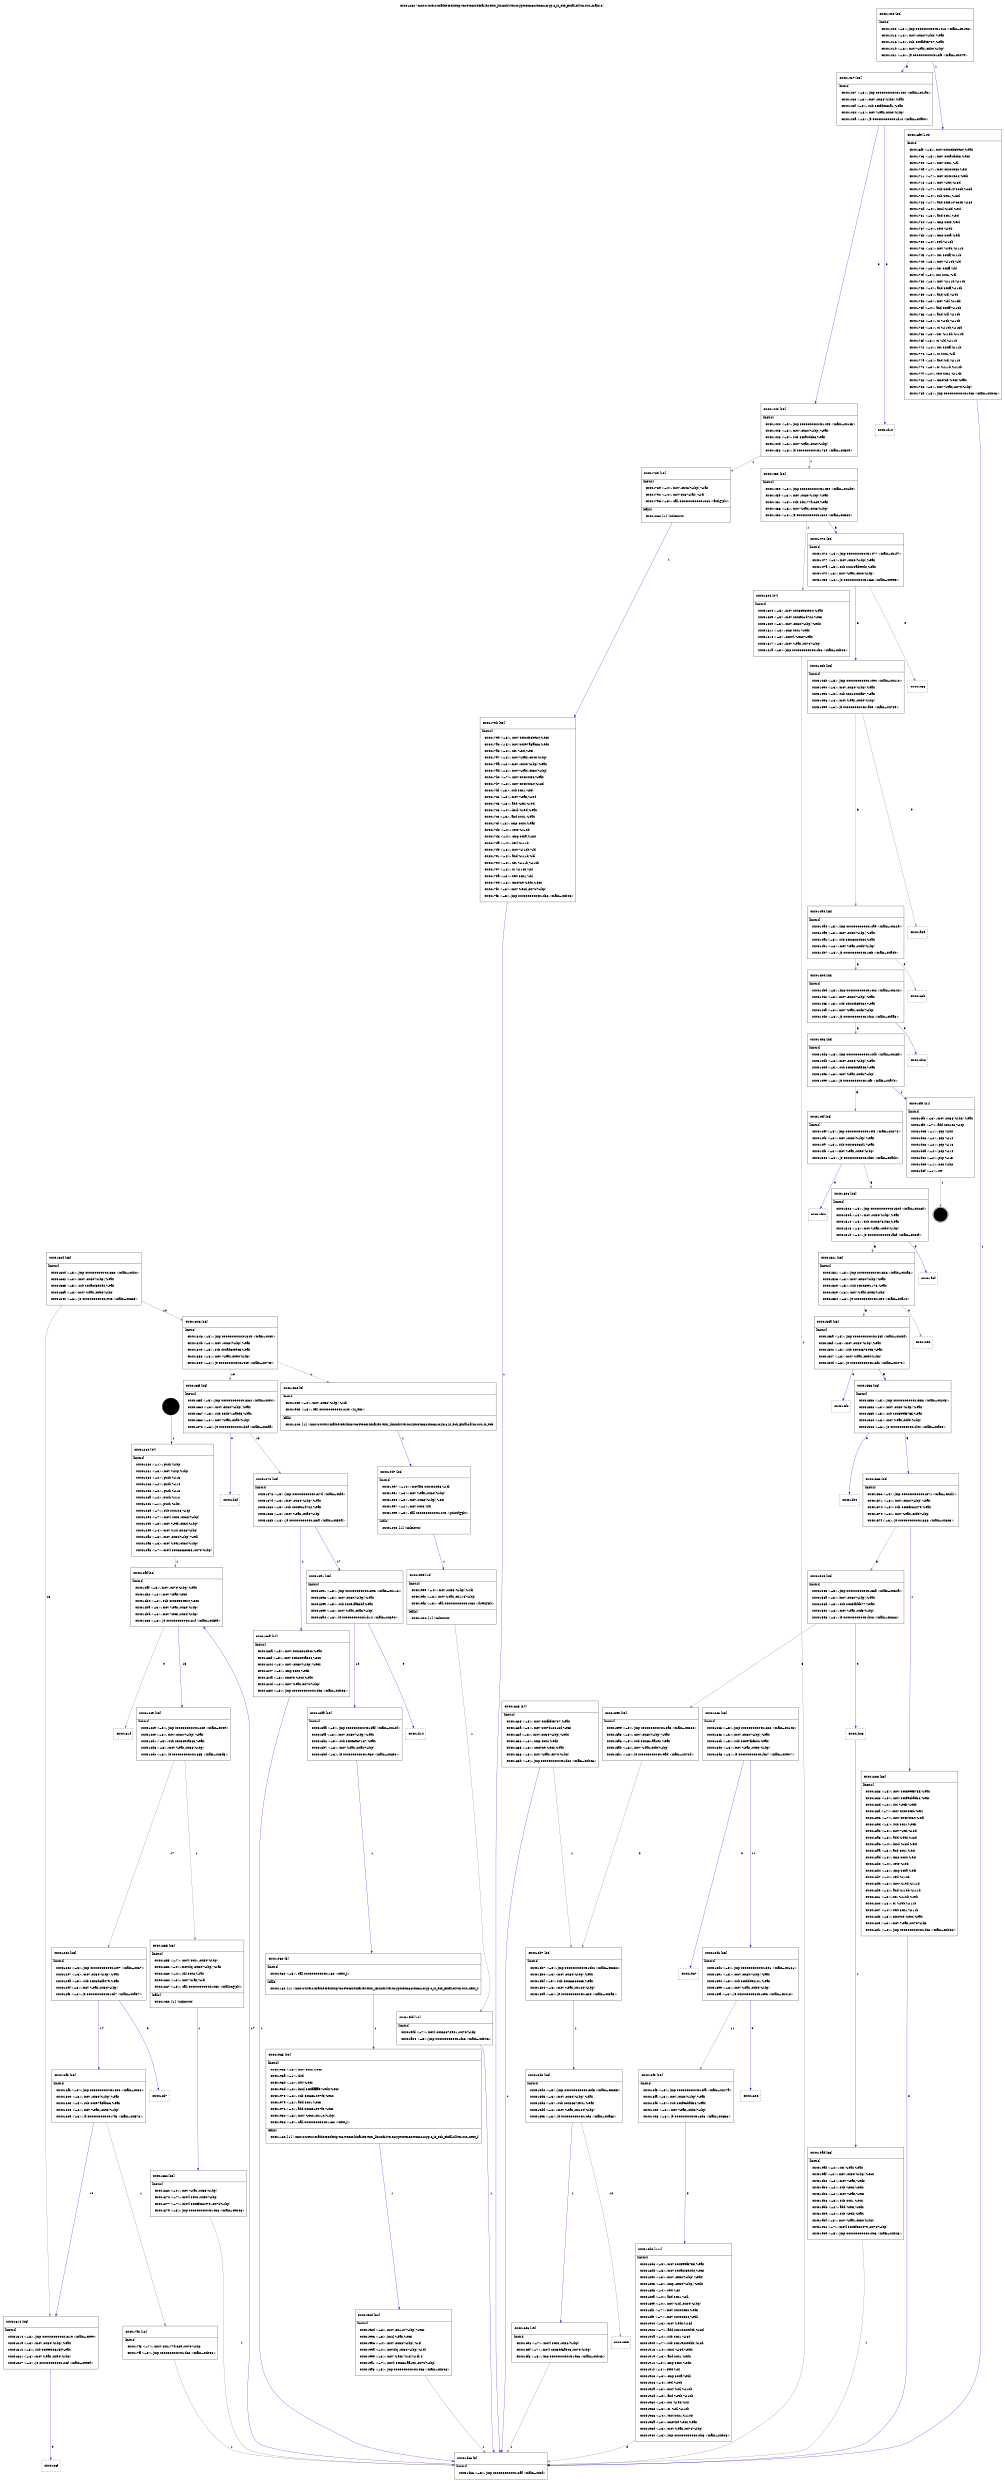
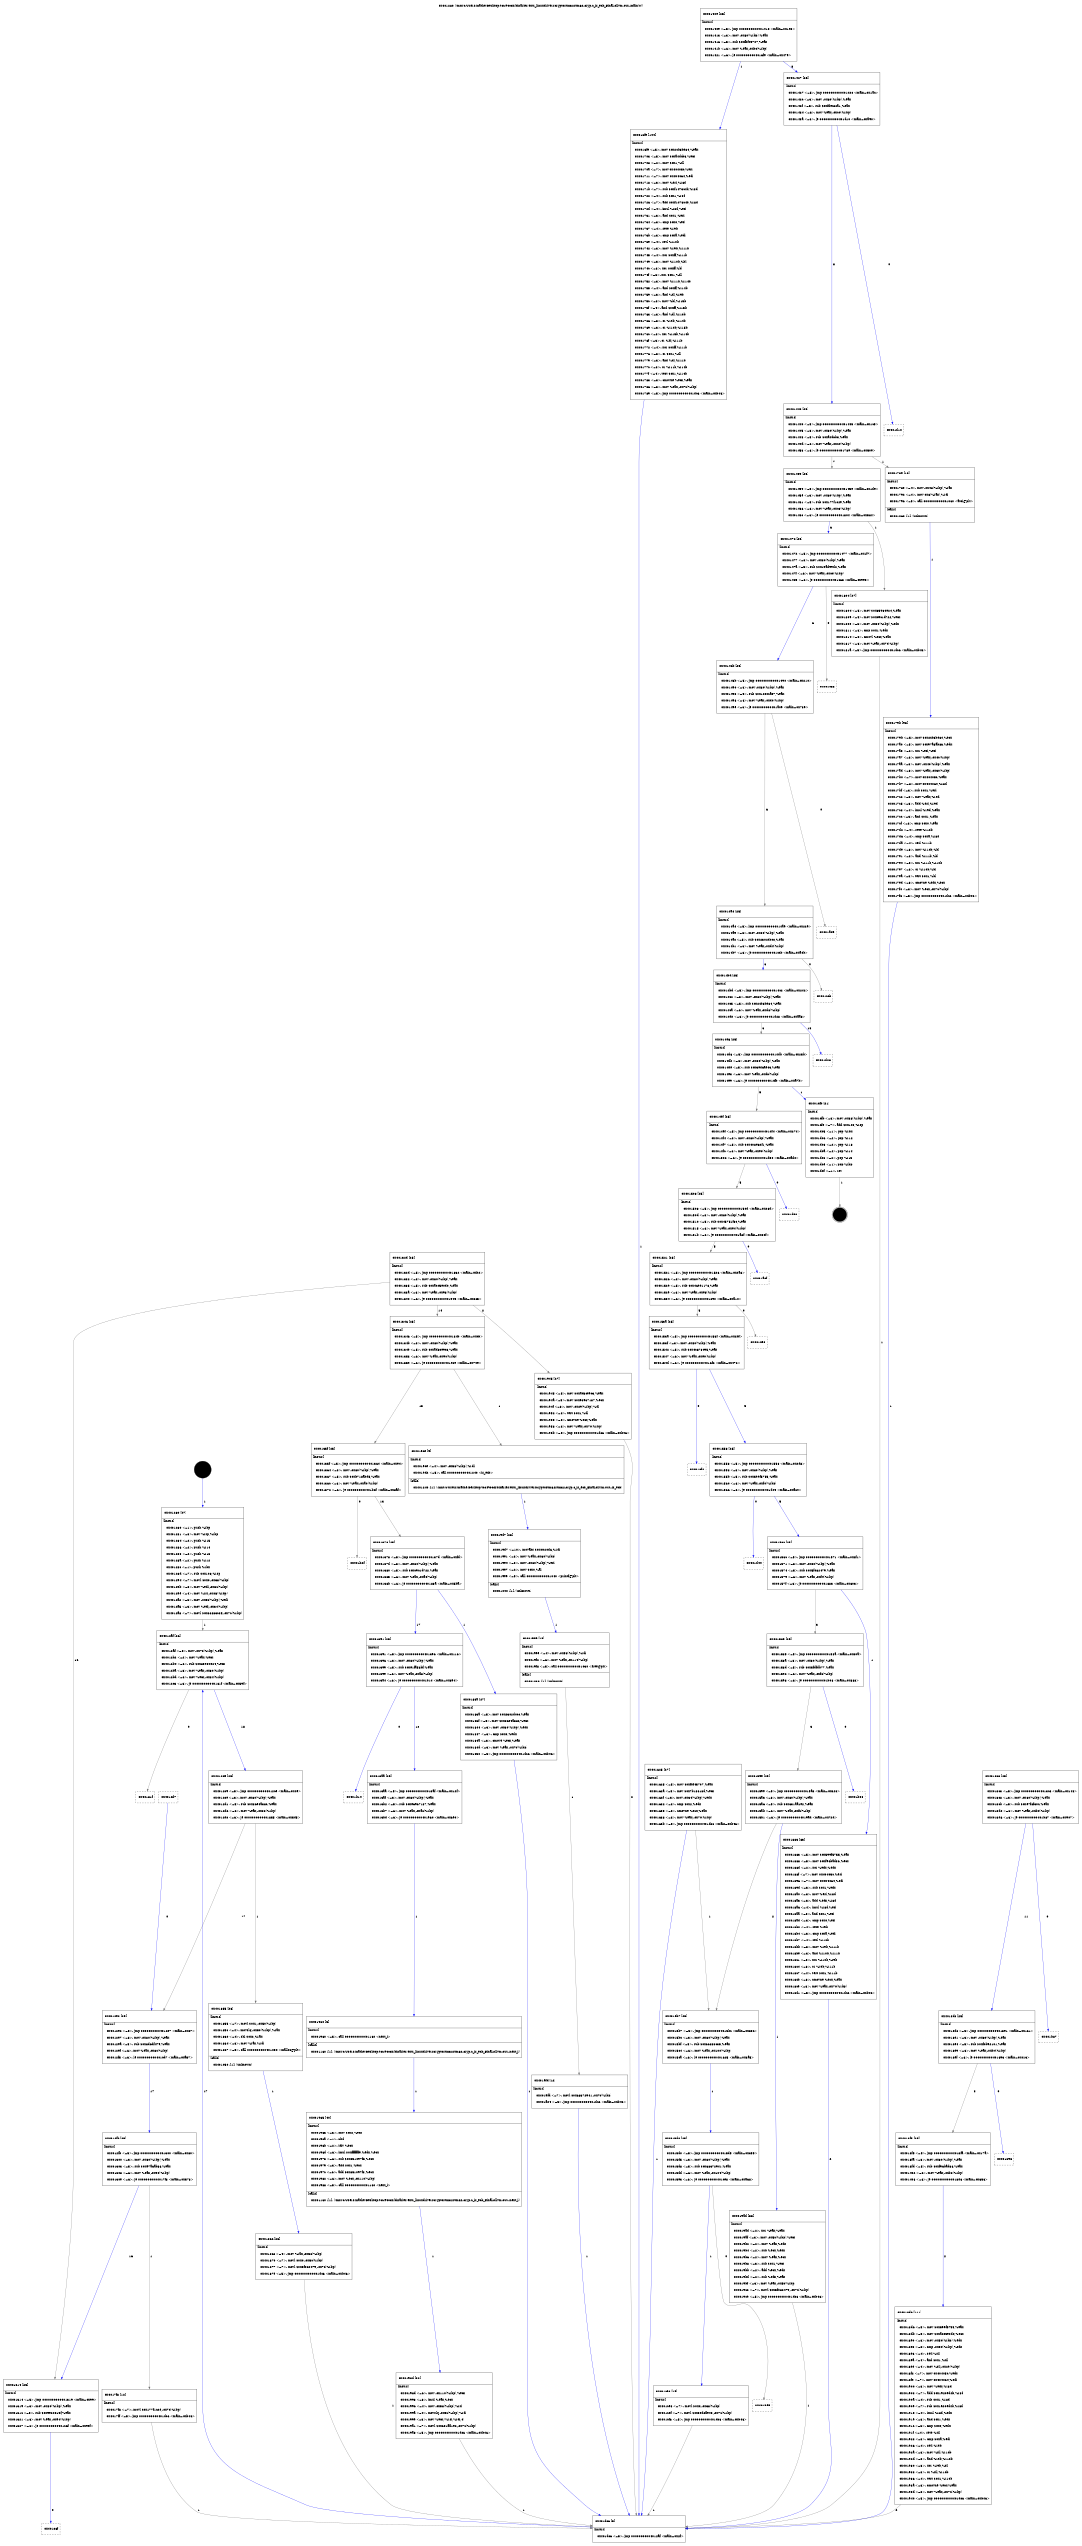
edge "0x4014a4 [25]" -> "0x4014bd [25]": color gray40 -> blue
edge "0x4014bd [25]" -> "0x401d28": label " 0" -> " 13"
node "0x401945 [27]": added
edge "0x40135f [25]" -> "0x401b2f": color blue -> gray40
edge "0x401b08" -> "0x4019ad [33]": now "0x40159e [25]" -> "0x4019ad [33]"
edge "0x4013dc [25]" -> "0x4013f5 [25]": label " 11" -> " 3"
edge "0x4012e2 [25]" -> "0x401cd7": reversed
edge "0x4015d0 [25]" -> "0x4015e9": label " 12" -> " 0"
